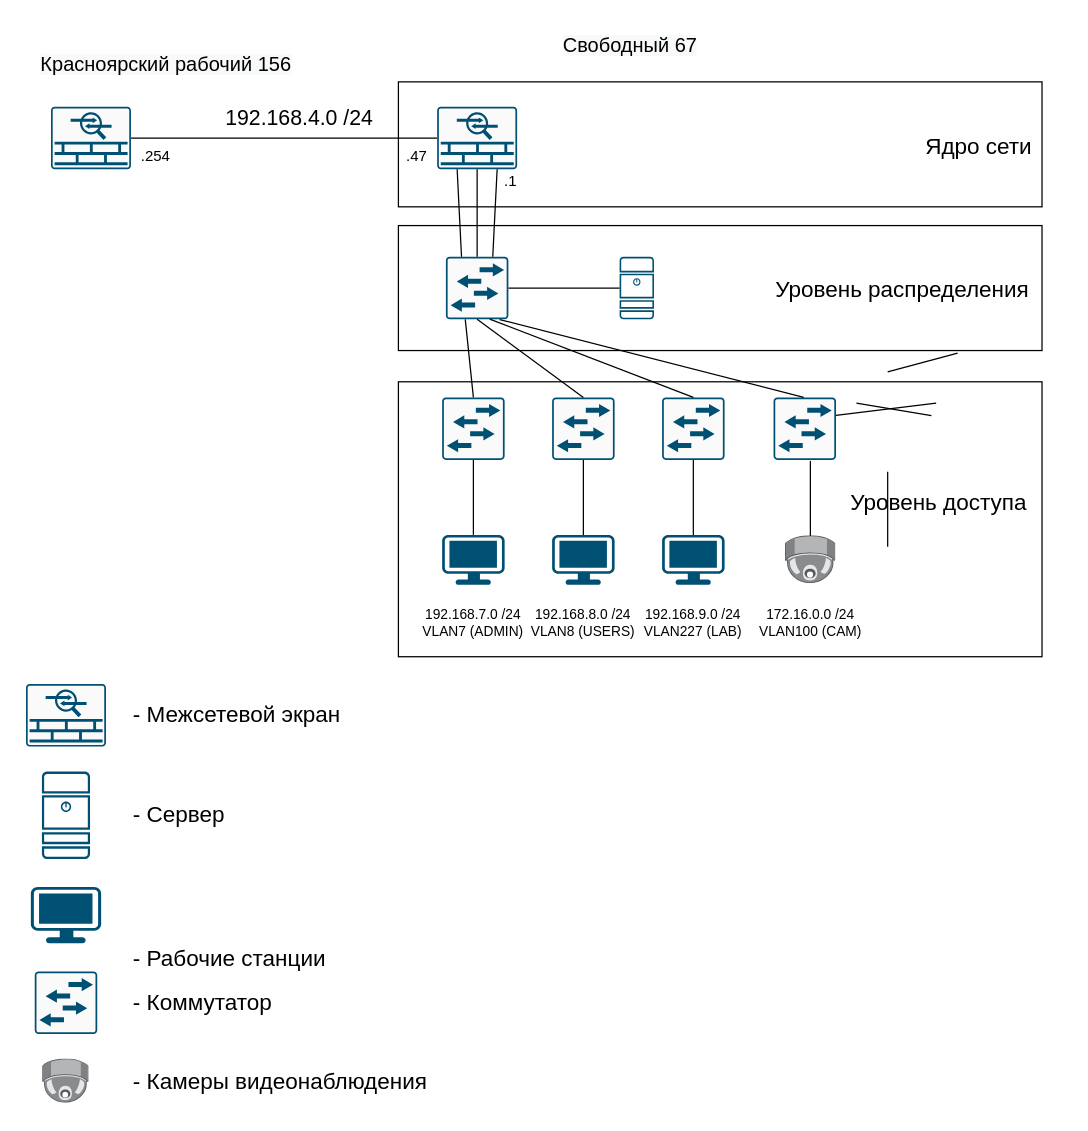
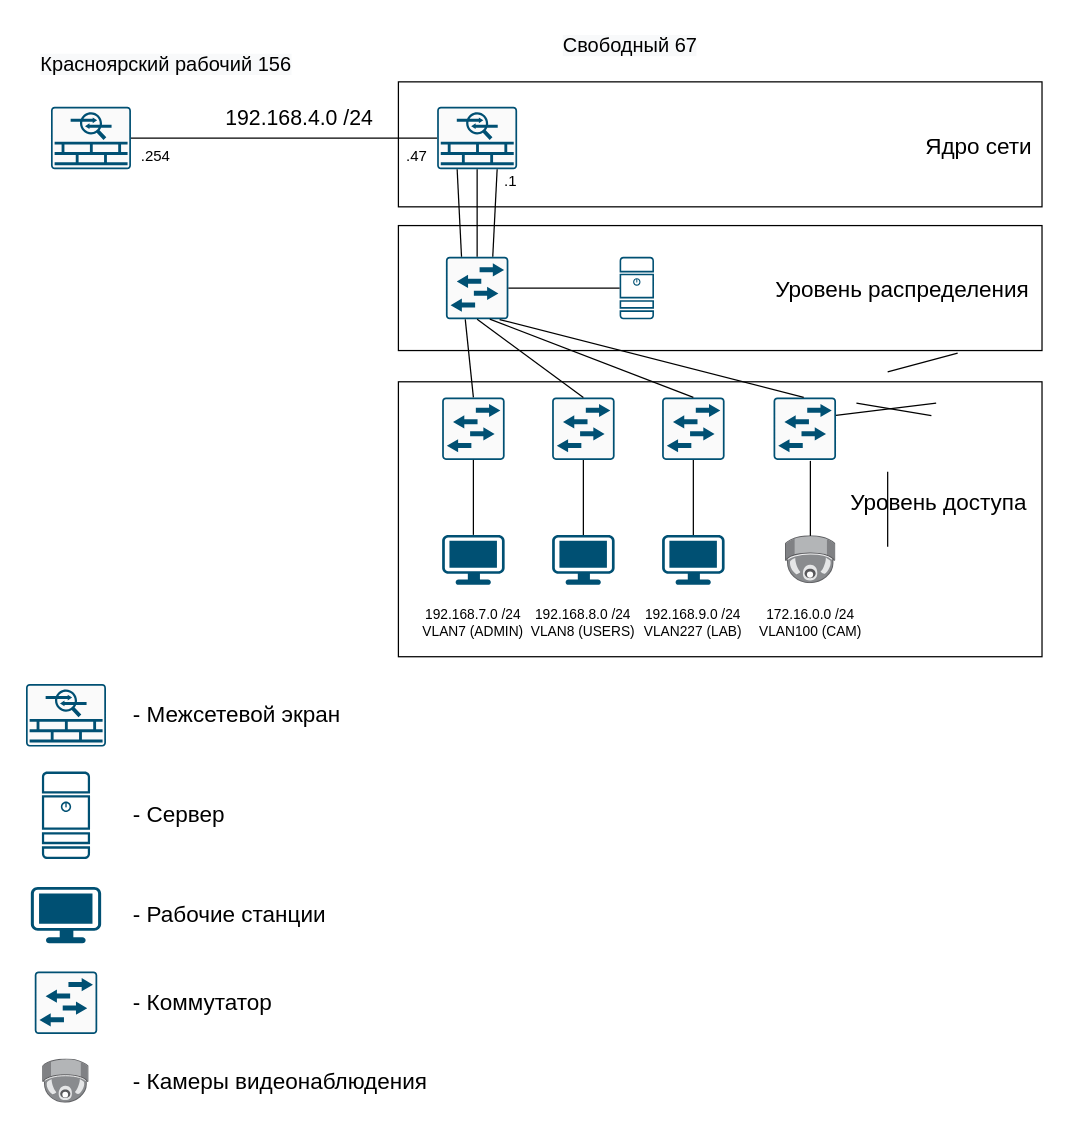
node "- Рабочие станции": moved (241, 959) -> (241, 915)
